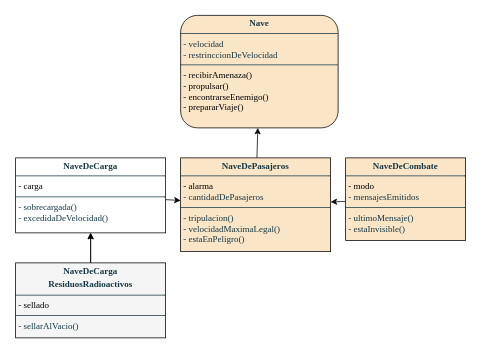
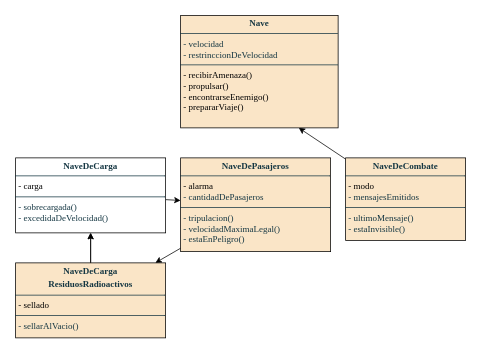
node "Nave - velocidad - restrinccionDeVelocidad - recibirAmenaza() - propulsar() - encontrarseEnemigo() - prepararViaje()": shape rounded rectangle -> rectangle
edge "NaveDePasajeros - alarma - cantidadDePasajeros - tripulacion() - velocidadMaximaLegal() - estaEnPeligro()" -> "Nave - velocidad - restrinccionDeVelocidad - recibirAmenaza() - propulsar() - encontrarseEnemigo() - prepararViaje()": now "NaveDePasajeros - alarma - cantidadDePasajeros - tripulacion() - velocidadMaximaLegal() - estaEnPeligro()" -> "NaveDeCarga ResiduosRadioactivos - sellado - sellarAlVacio()"
edge "NaveDeCombate - modo - mensajesEmitidos - ultimoMensaje() - estaInvisible()" -> "NaveDePasajeros - alarma - cantidadDePasajeros - tripulacion() - velocidadMaximaLegal() - estaEnPeligro()": now "NaveDeCombate - modo - mensajesEmitidos - ultimoMensaje() - estaInvisible()" -> "Nave - velocidad - restrinccionDeVelocidad - recibirAmenaza() - propulsar() - encontrarseEnemigo() - prepararViaje()"
node "NaveDeCarga ResiduosRadioactivos - sellado - sellarAlVacio()": fillcolor #f5f5f5 -> #fae5c7
